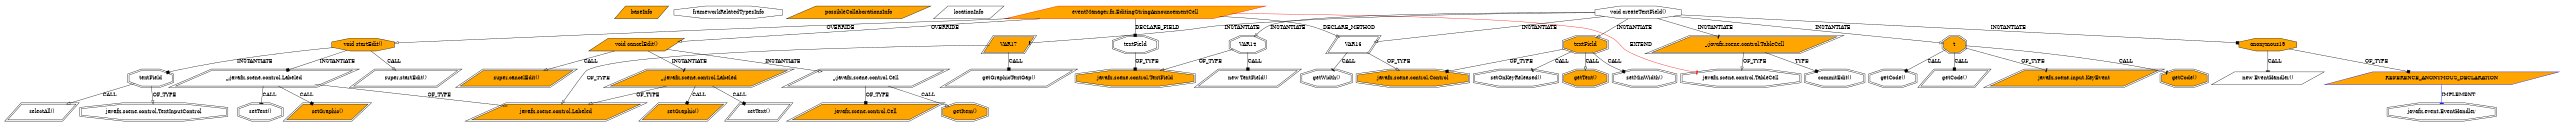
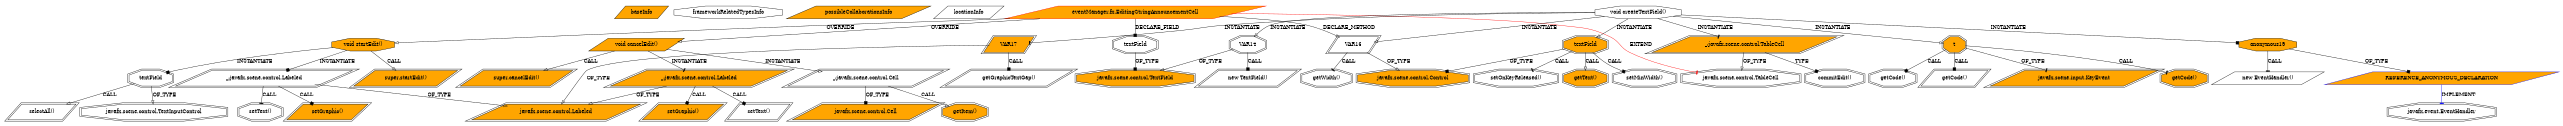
node "super.startEdit()": fillcolor white -> orange
